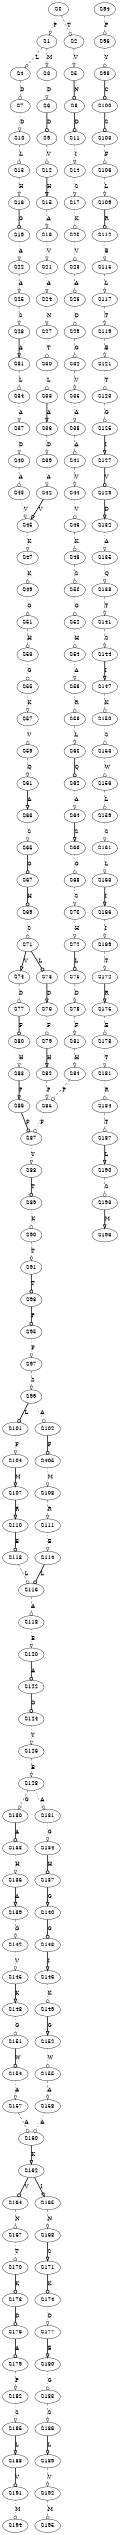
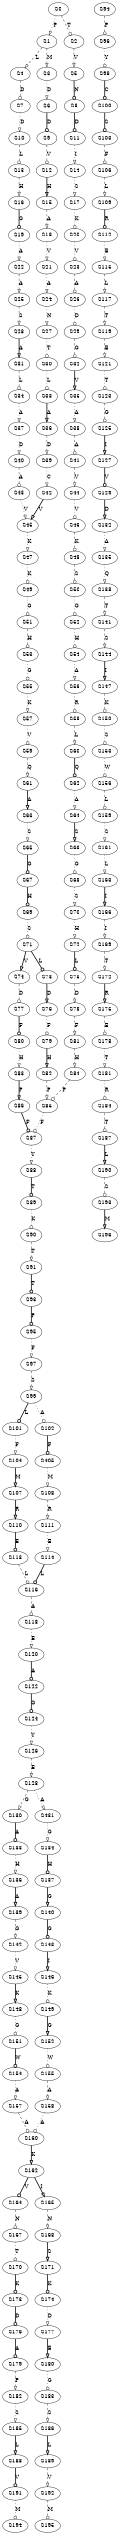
edge "S32" -> "S35": style dashed -> bold
edge "S39" -> "S42": label "A" -> "C"
node "S131": label "S131" -> "S431"
